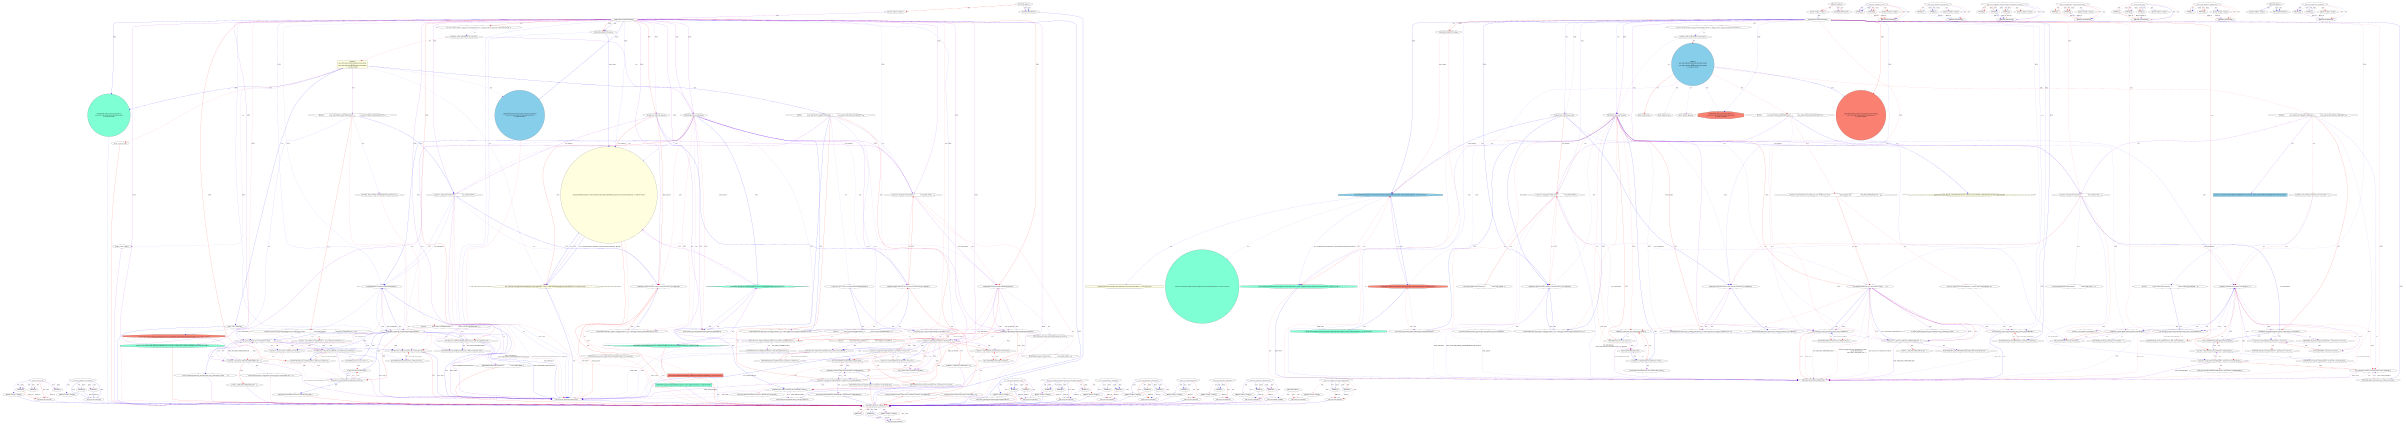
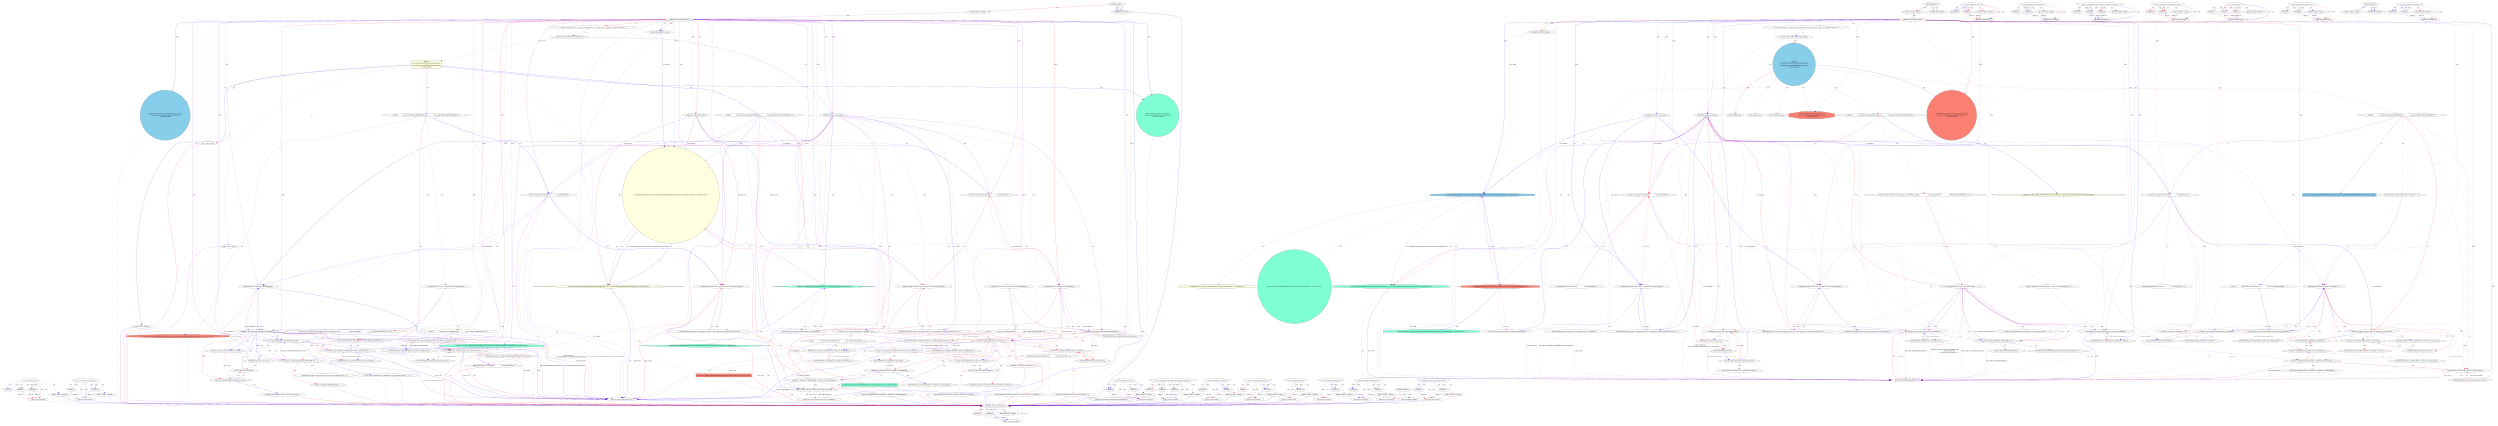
edge "(CONTROL_STRUCTURE,IF,if (!isValidOMXParam(roleParams)))" -> "(<operator>.logicalNot,!isValidOMXParam(roleParams))": added, label "AST:"
